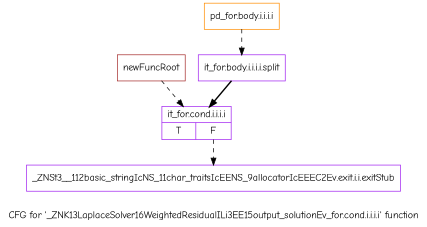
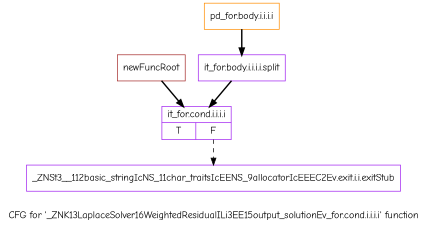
edge "pd_for.body.i.i.i.i" -> "it_for.body.i.i.i.i.split": style dashed -> bold
edge "newFuncRoot" -> "it_for.cond.i.i.i.i": style dashed -> bold
